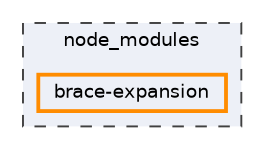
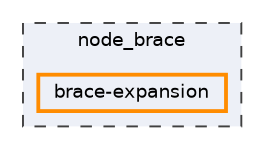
cluster "node_modules": label "node_modules" -> "node_brace"
